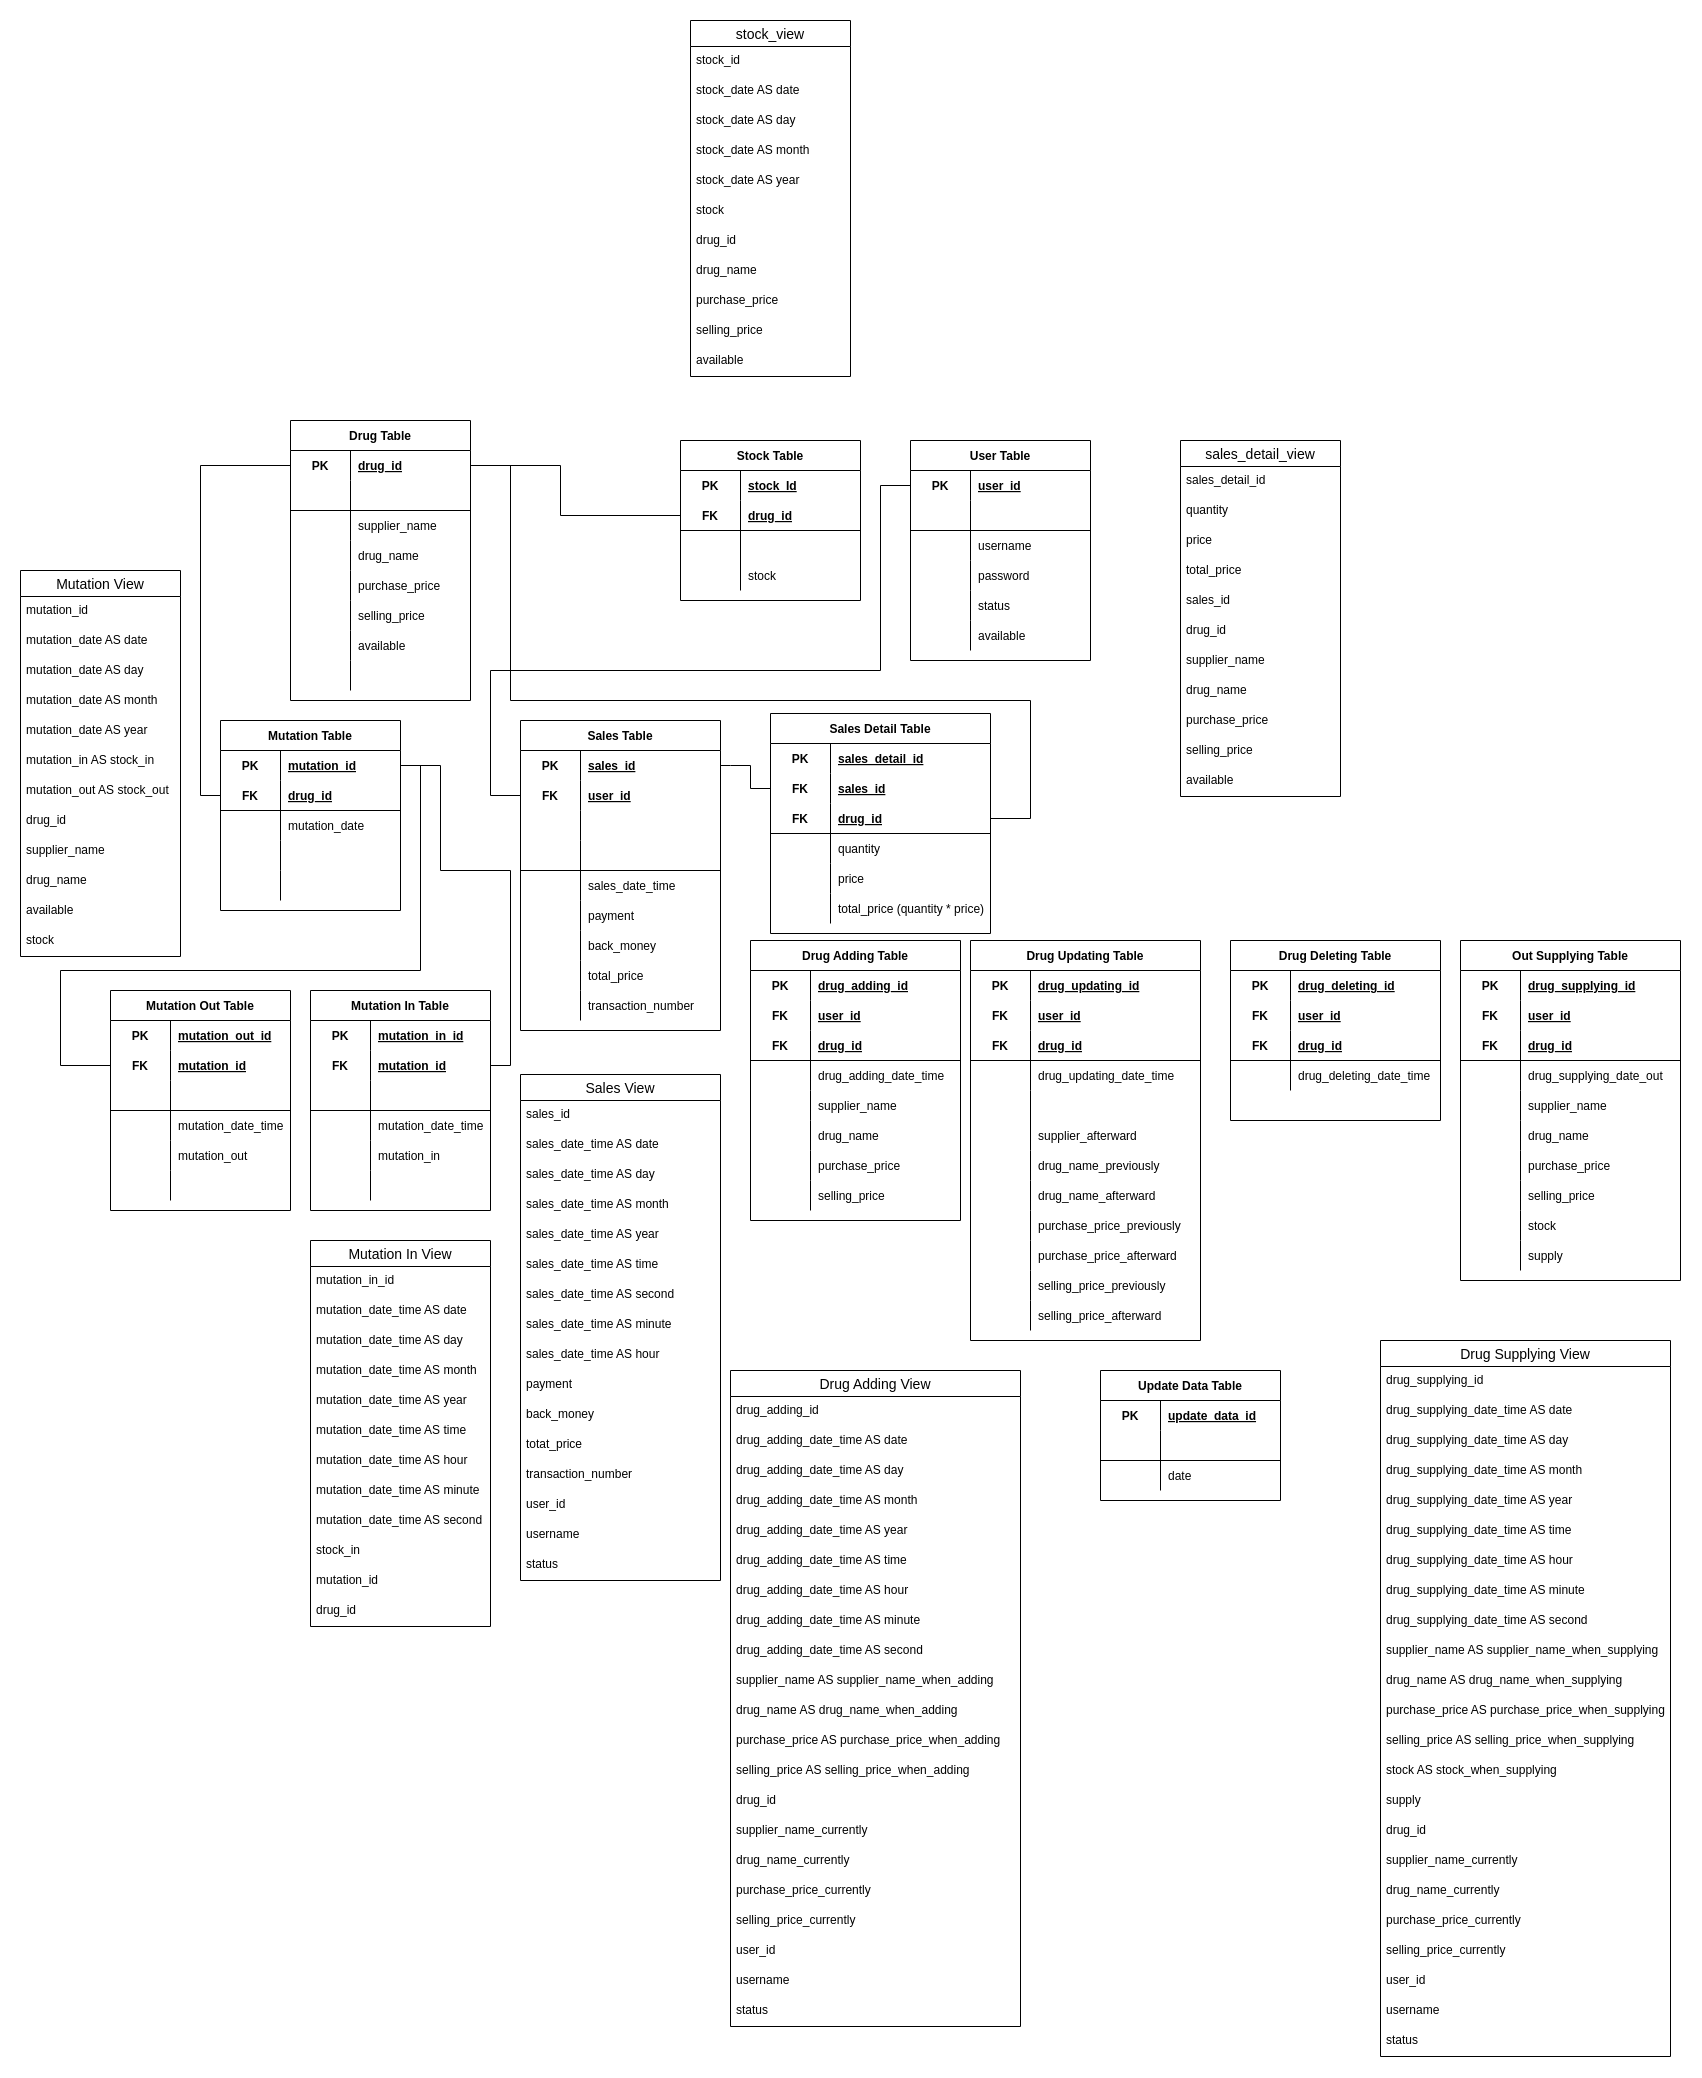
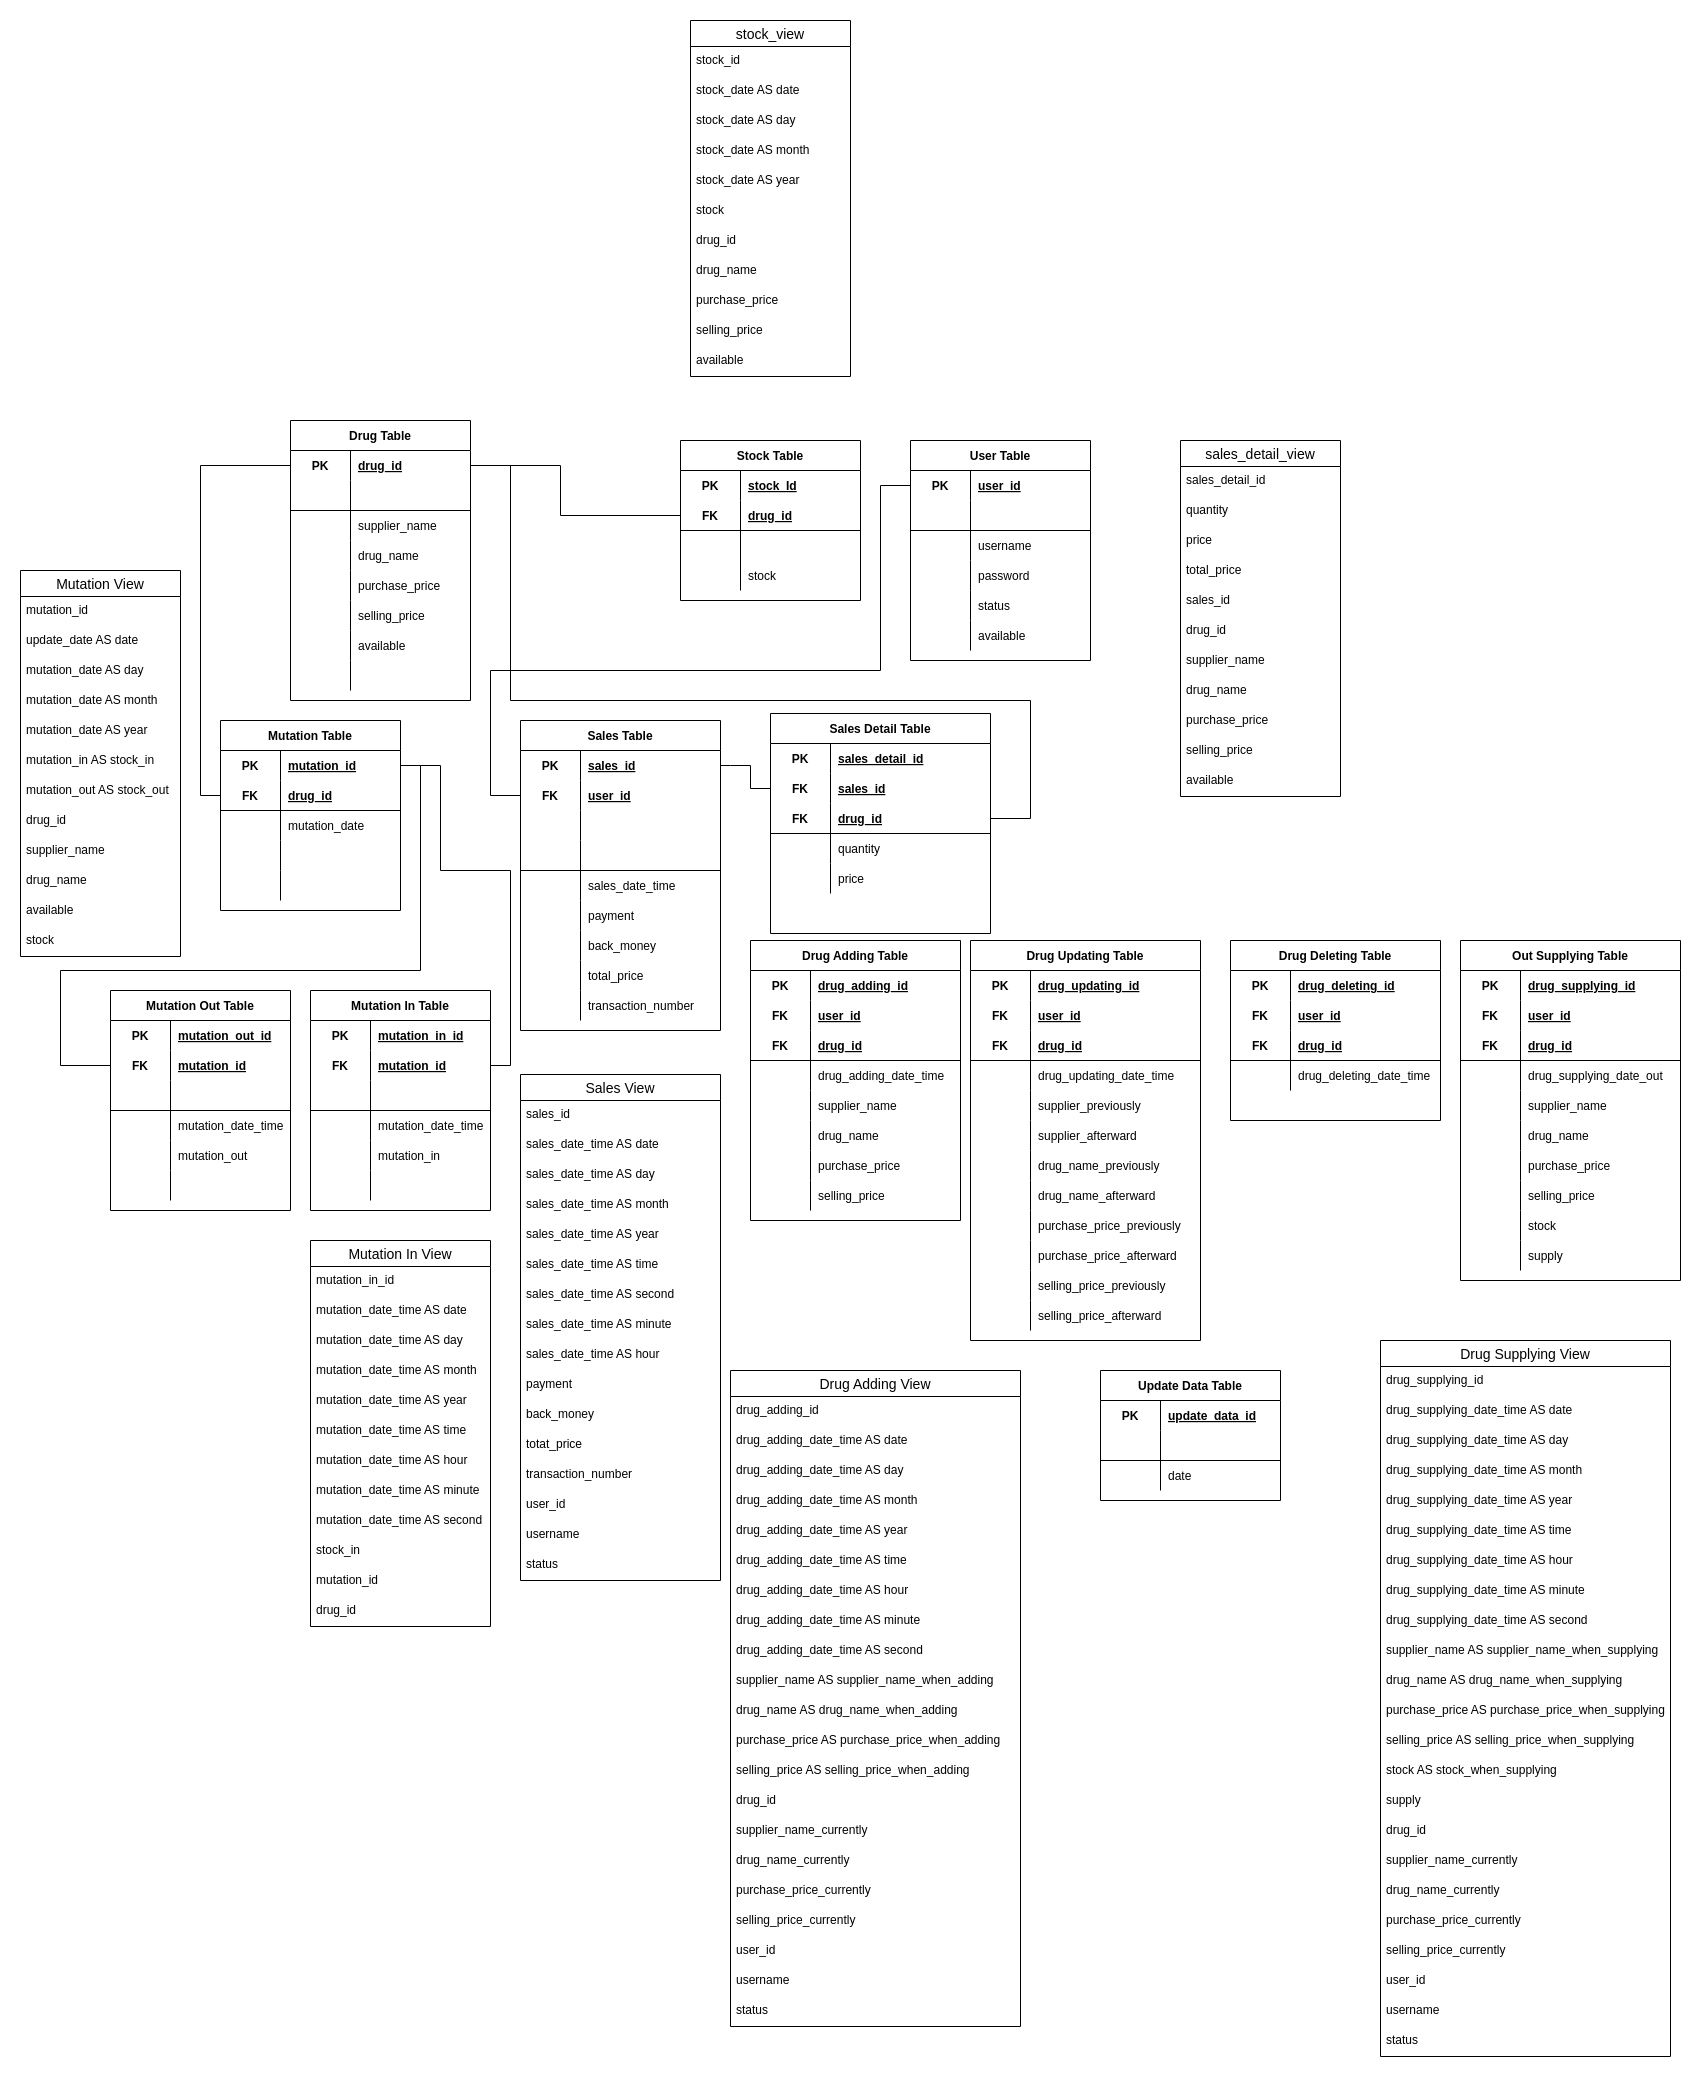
node "mutation_date AS date": label "mutation_date AS date" -> "update_date AS date"
node "total_price (quantity * price)": removed
node "supplier_previously": added
